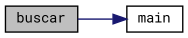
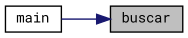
edge "buscar" -> "main": reversed
